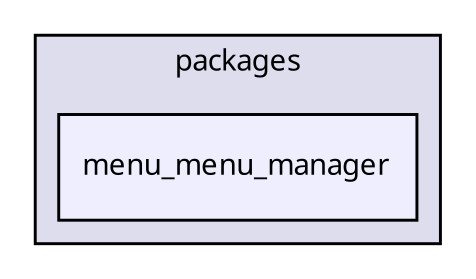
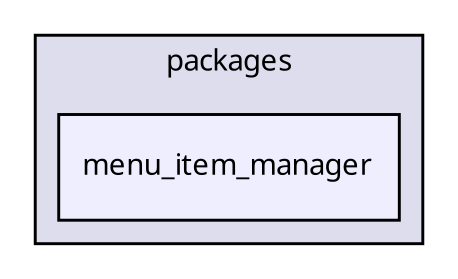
node "menu_menu_manager": label "menu_menu_manager" -> "menu_item_manager"
